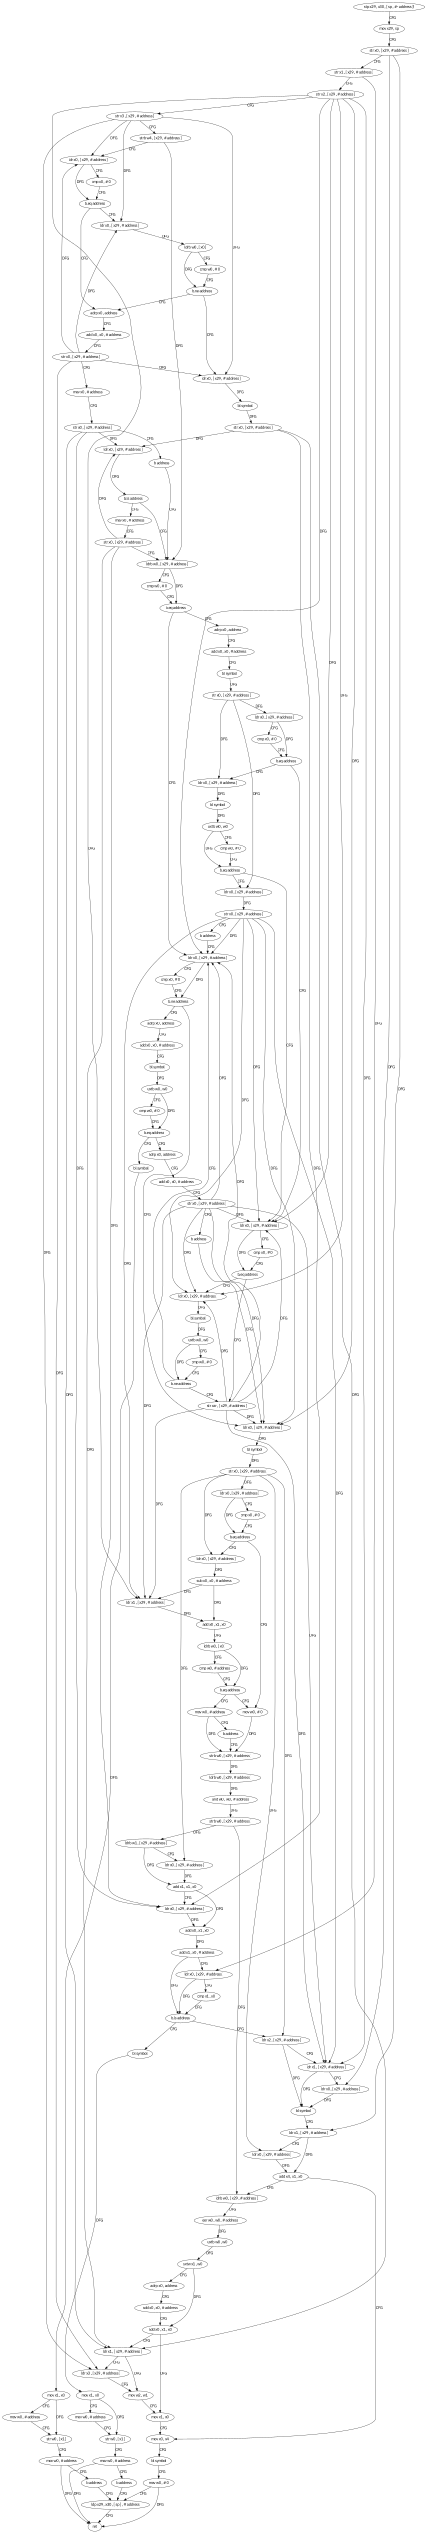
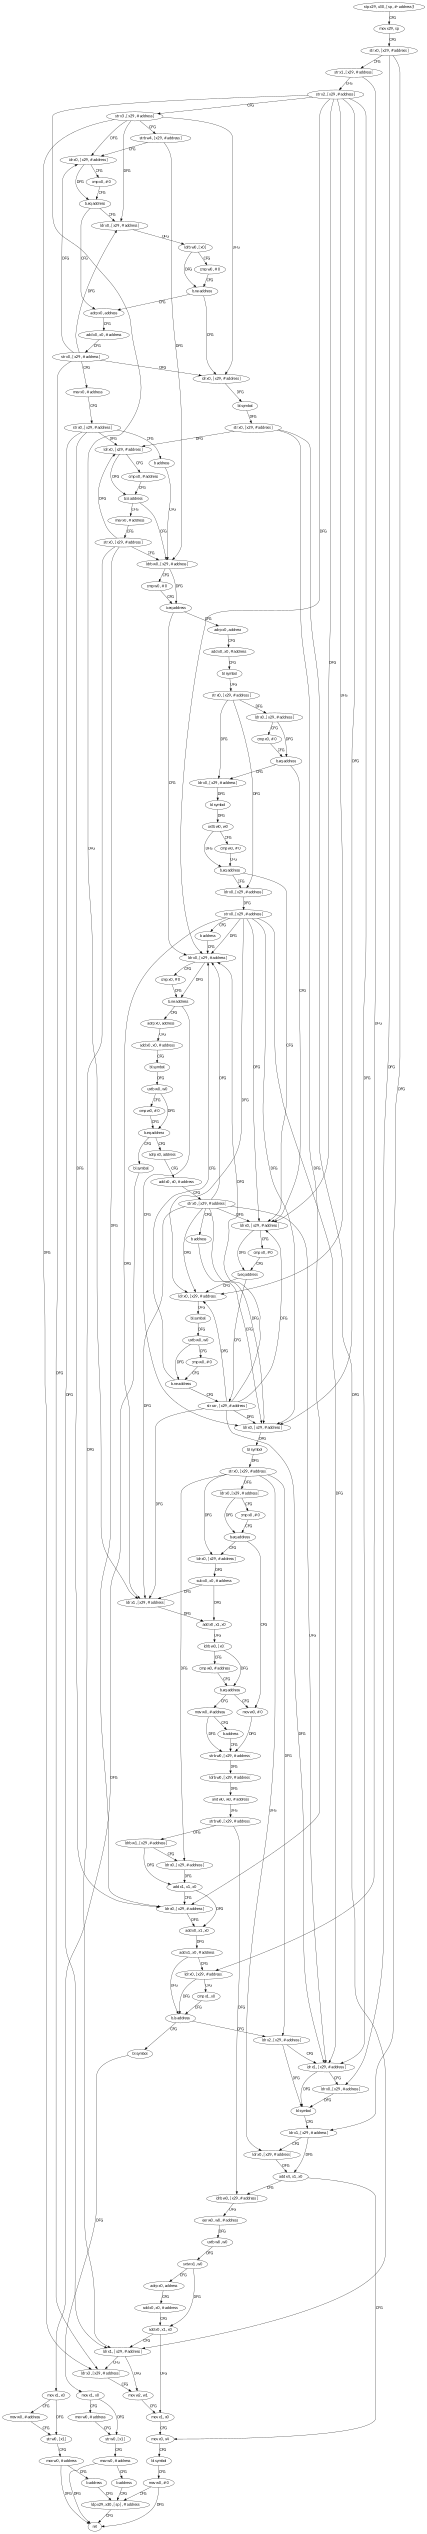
node "cmp x0 , # address": added
